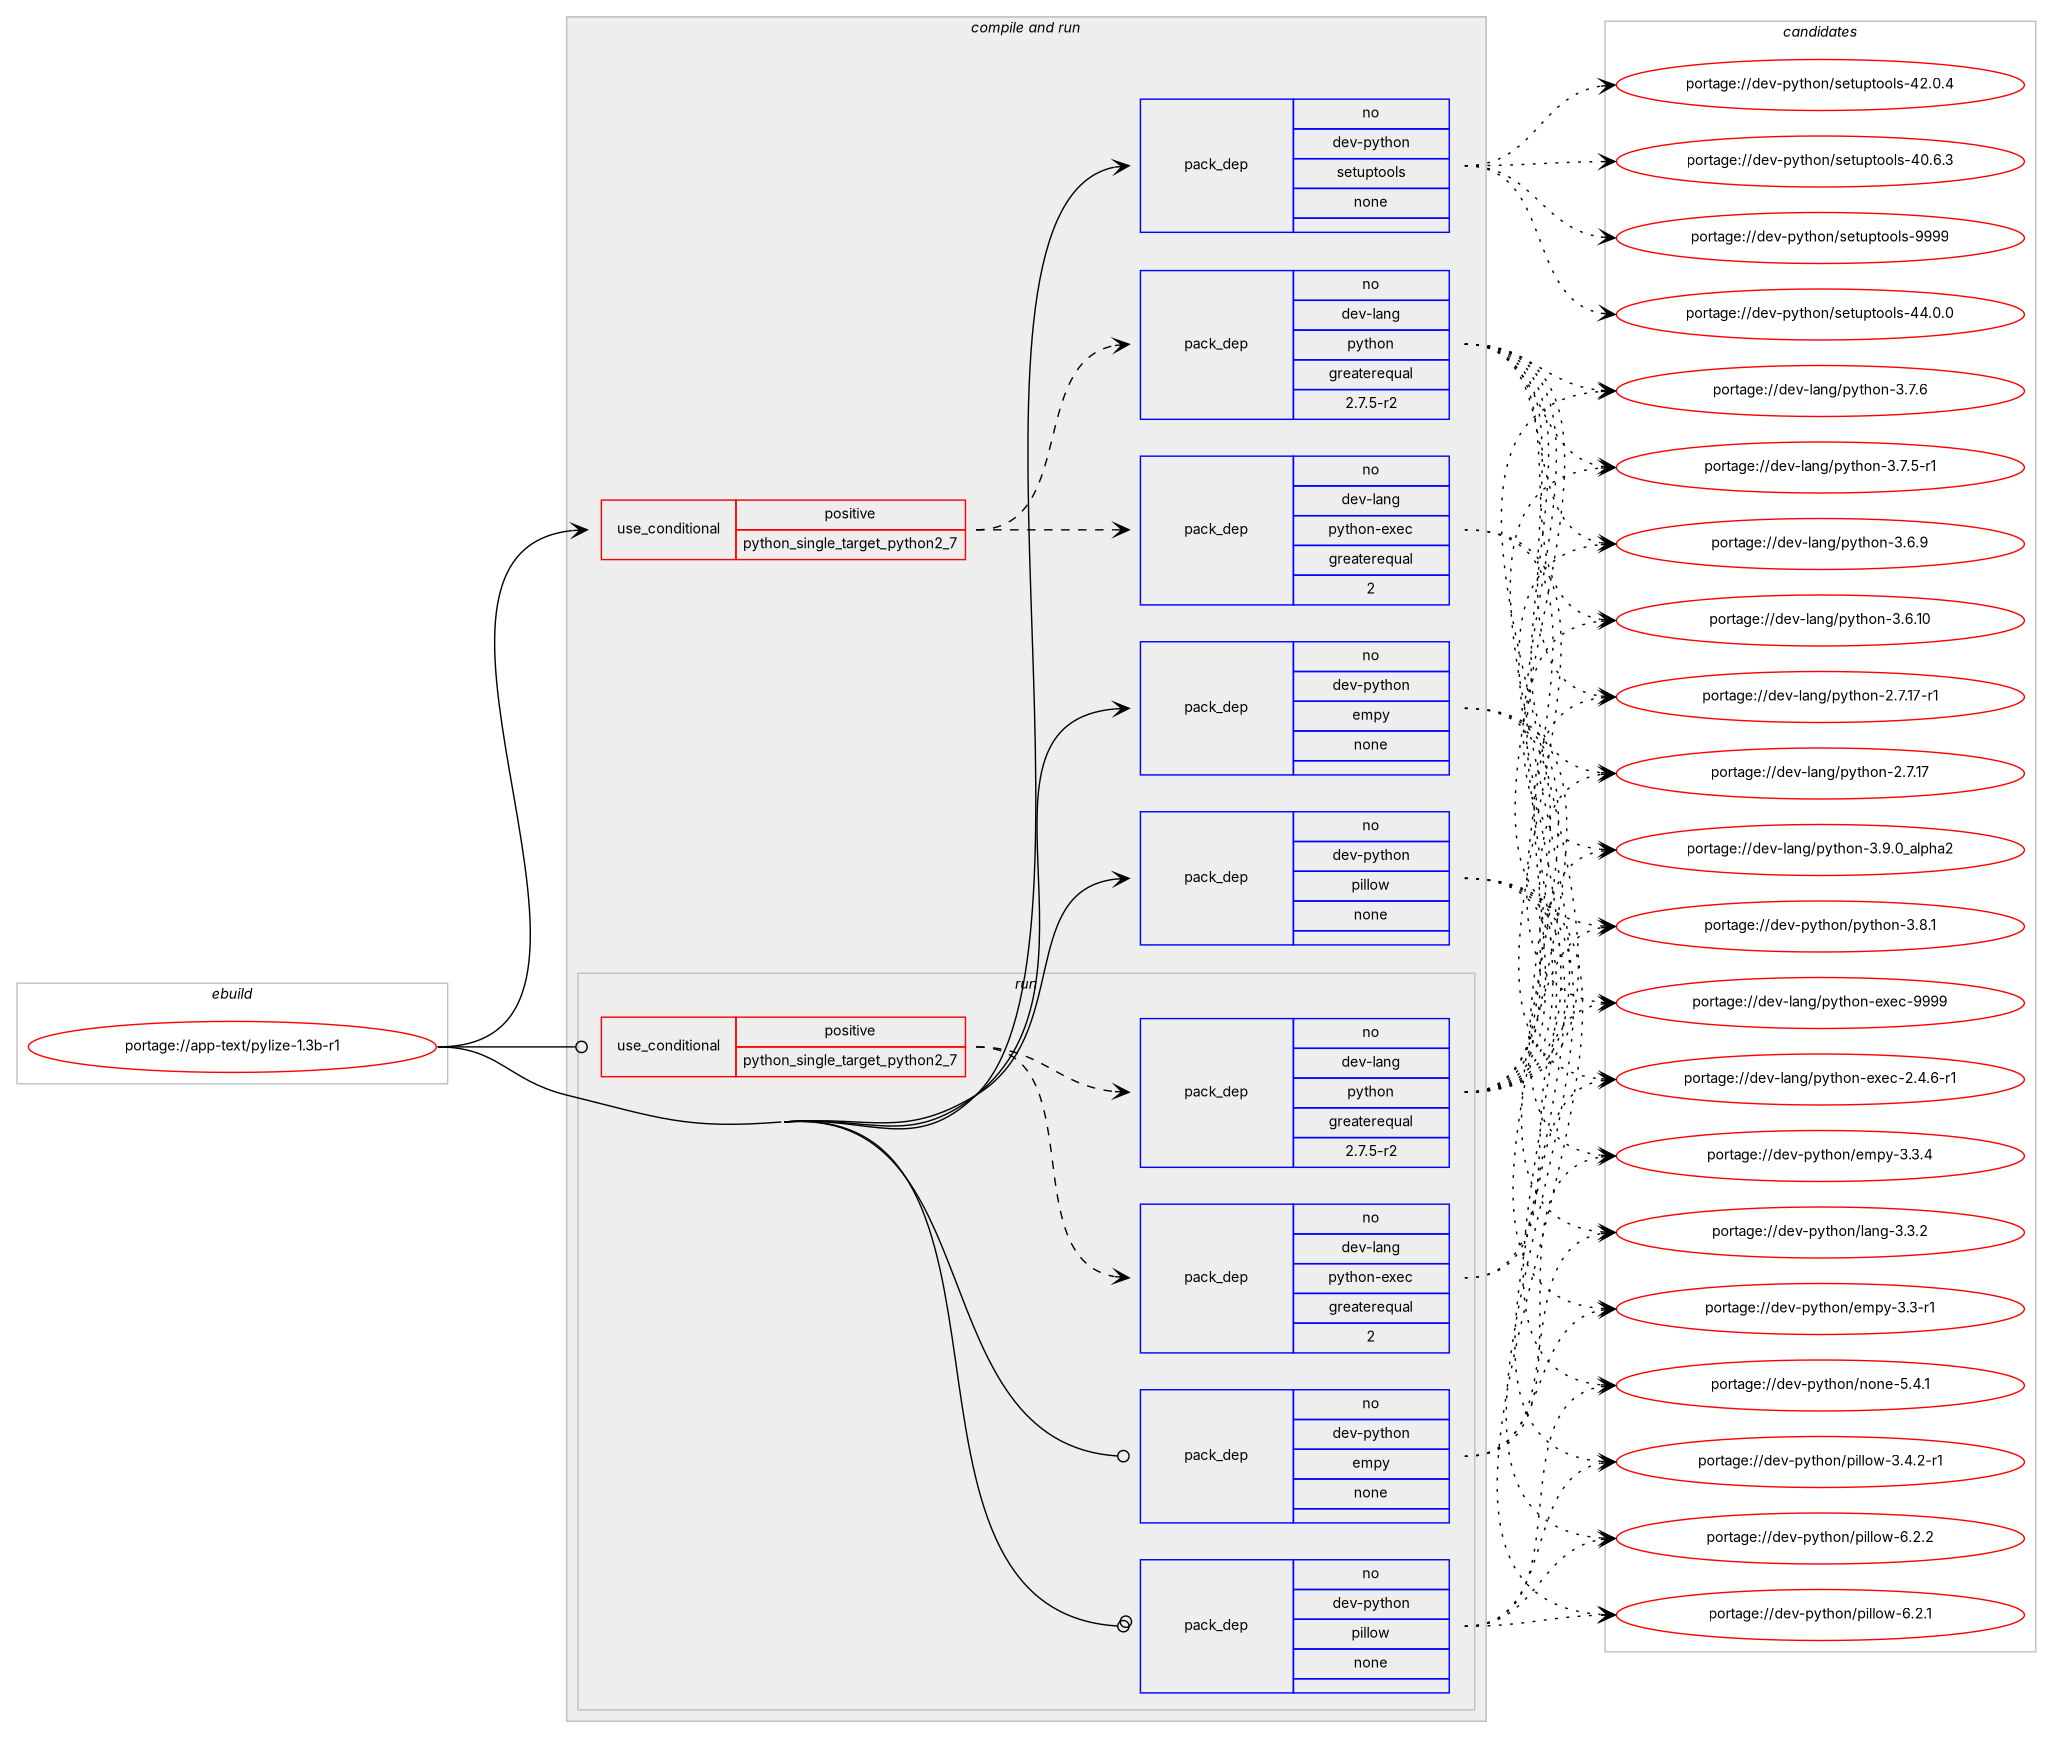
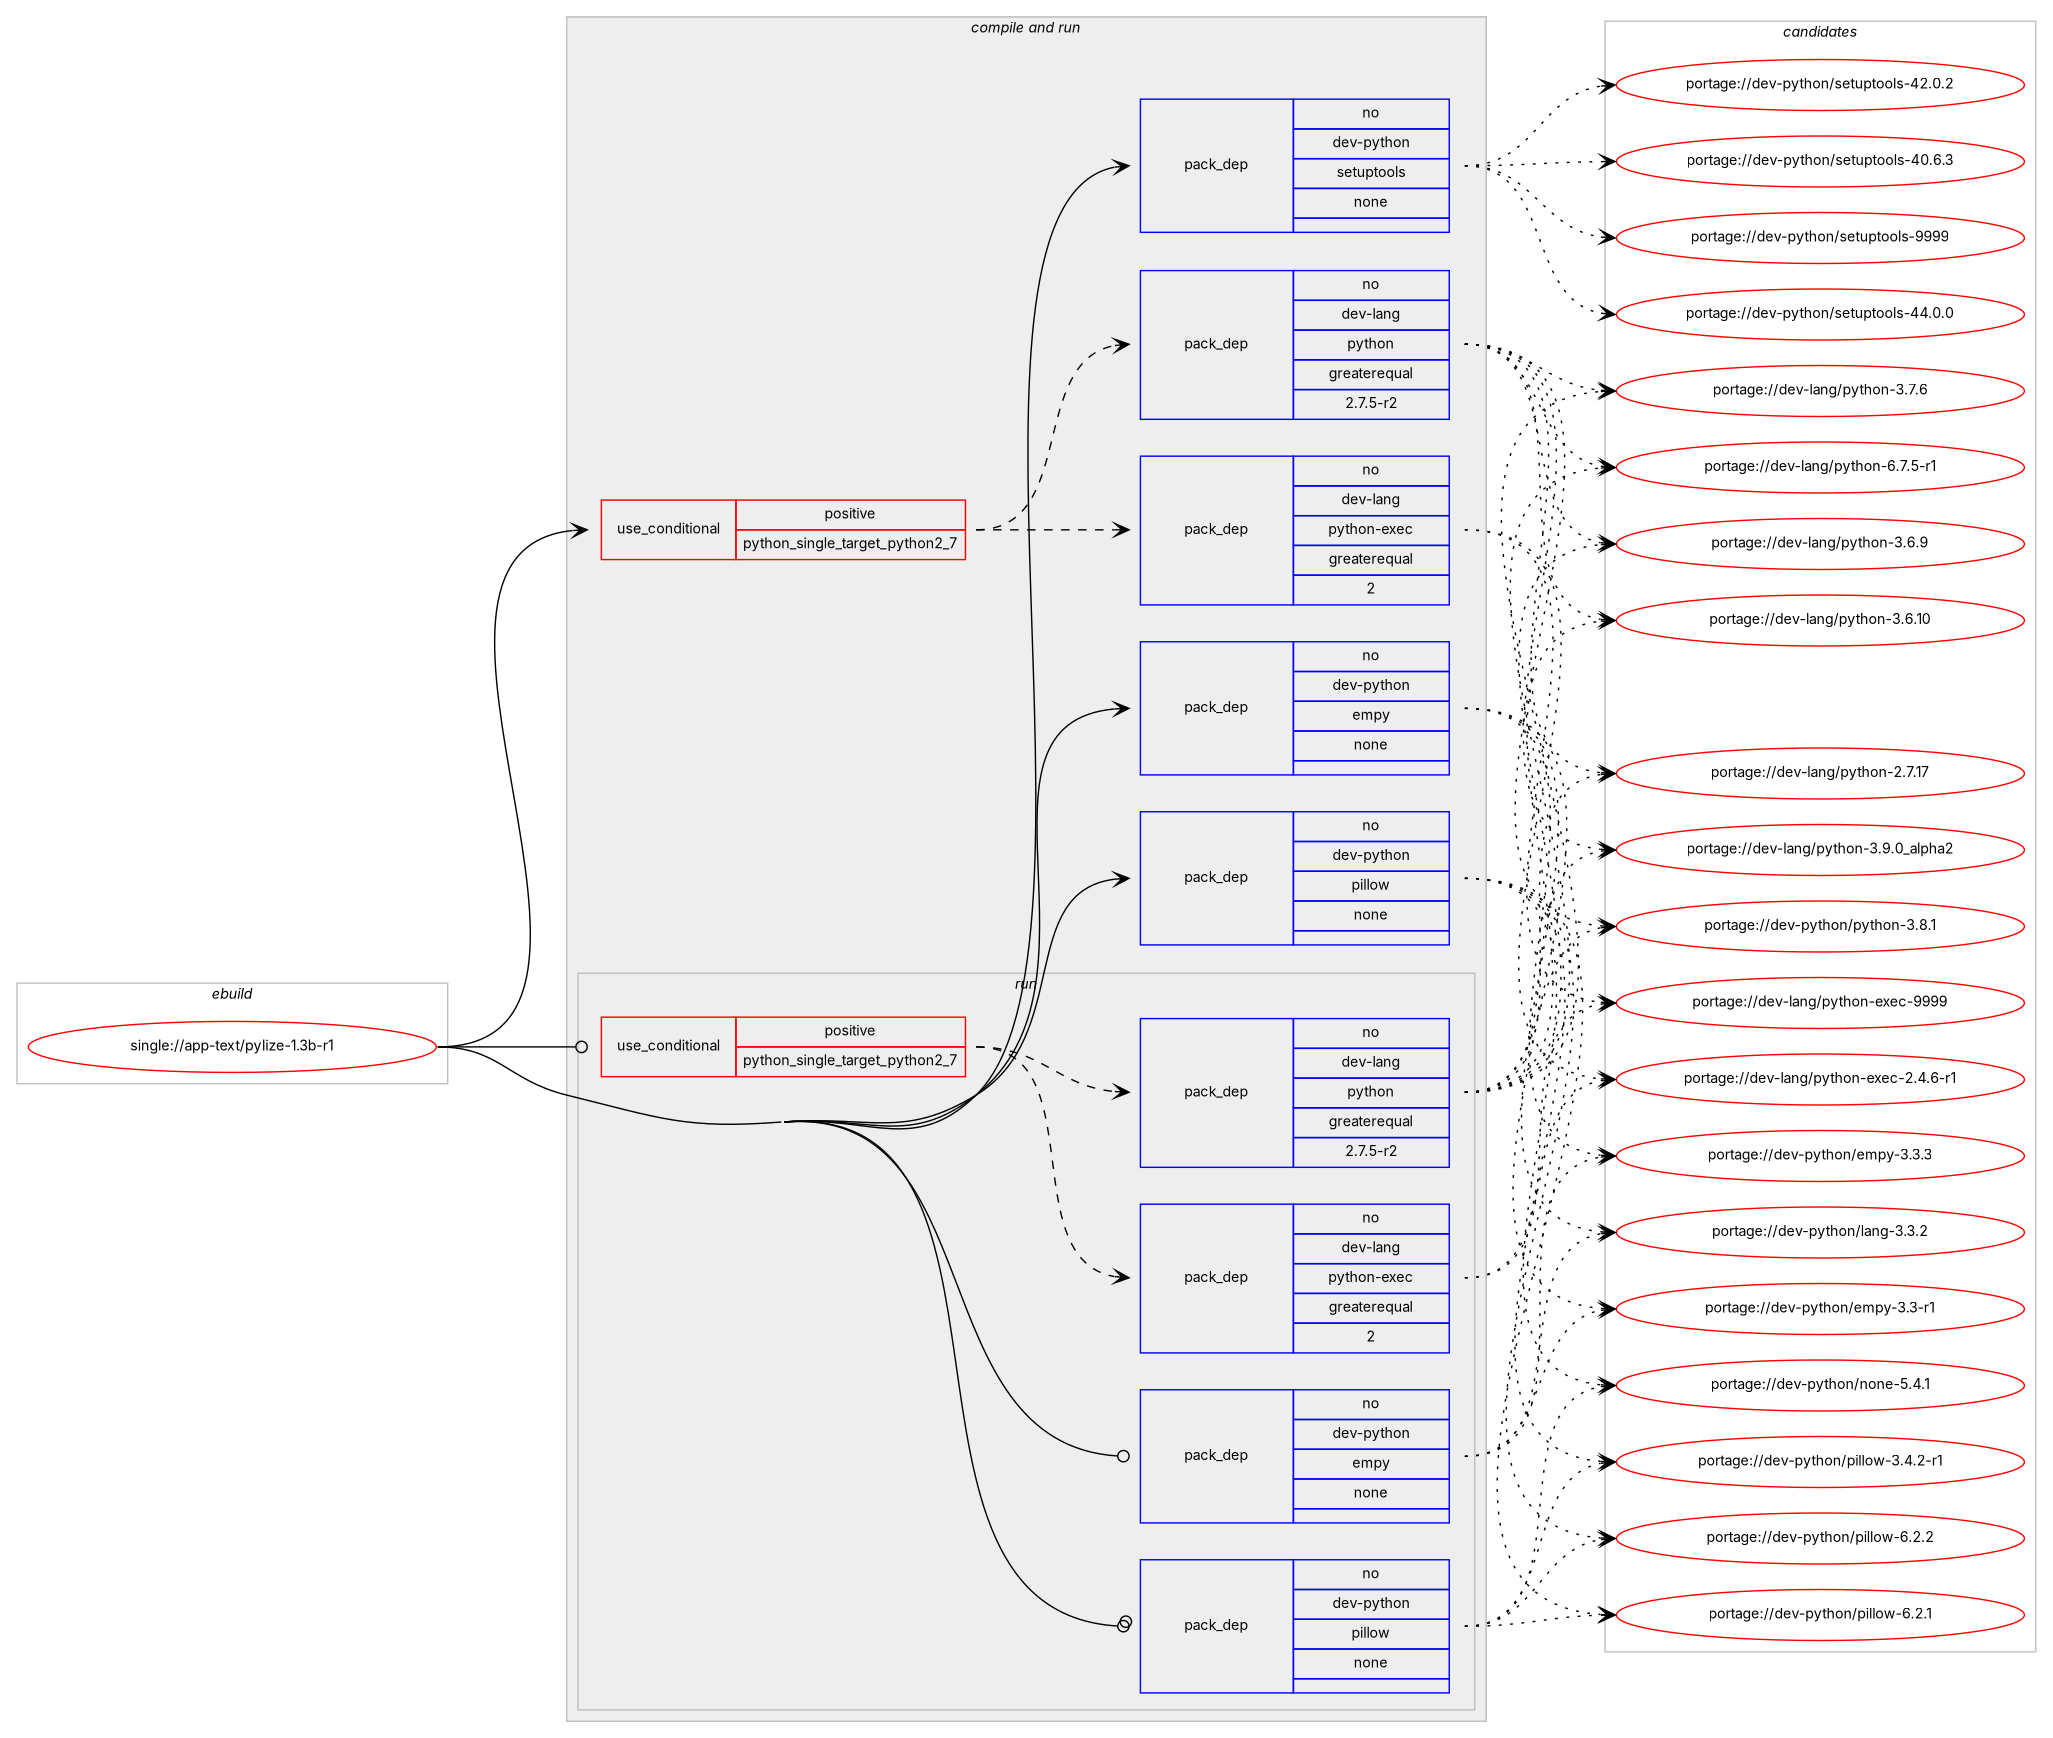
node "portage://dev-python/setuptools-42.0.4": label "portage://dev-python/setuptools-42.0.4" -> "portage://dev-python/setuptools-42.0.2"
node "portage://dev-lang/python-3.7.5-r1": label "portage://dev-lang/python-3.7.5-r1" -> "portage://dev-lang/python-6.7.5-r1"
node "portage://dev-lang/python-2.7.17-r1": removed
node "portage://app-text/pylize-1.3b-r1": label "portage://app-text/pylize-1.3b-r1" -> "single://app-text/pylize-1.3b-r1"
node "portage://dev-python/empy-3.3.4": label "portage://dev-python/empy-3.3.4" -> "portage://dev-python/empy-3.3.3"
